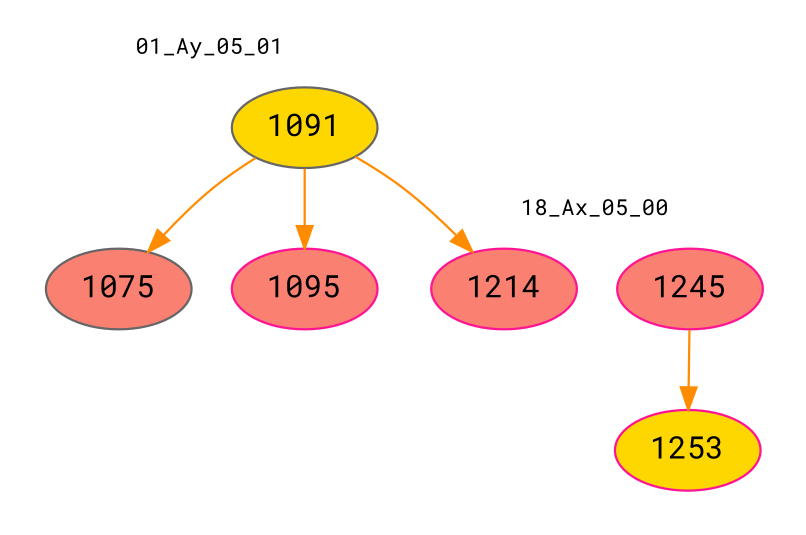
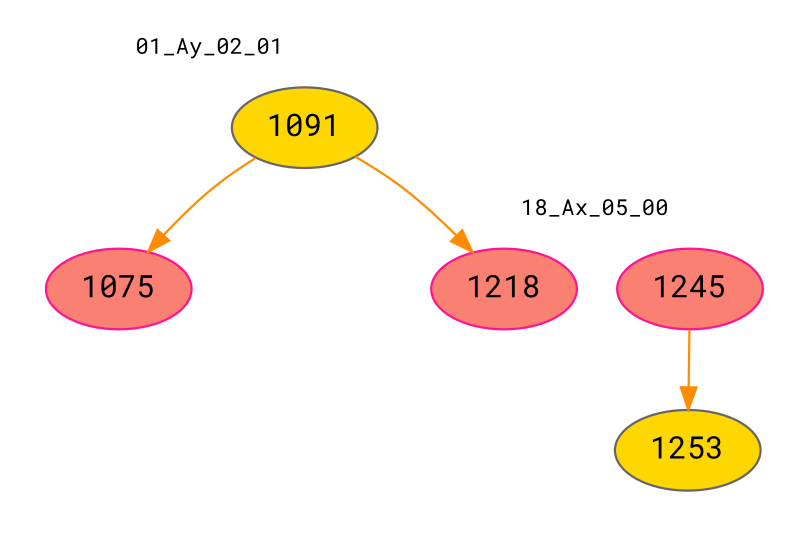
cluster "01_Ay_05_01": label "01_Ay_05_01" -> "01_Ay_02_01"
node "1075": color gray40 -> deeppink
node "1095": removed
node "1214": label "1214" -> "1218"
node "1253": color deeppink -> gray40
